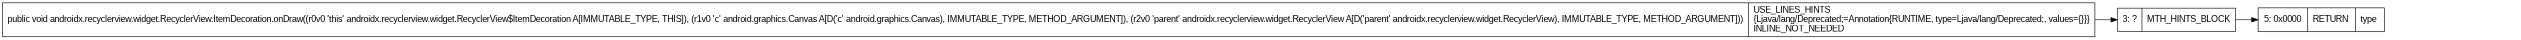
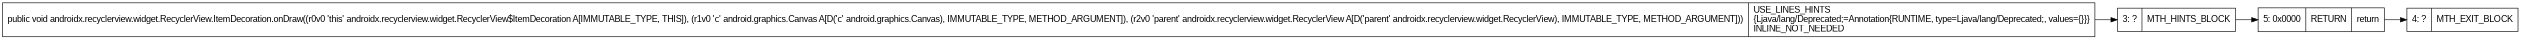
node "5: 0x0000": text "type" -> "return"
node "4: ?": added
